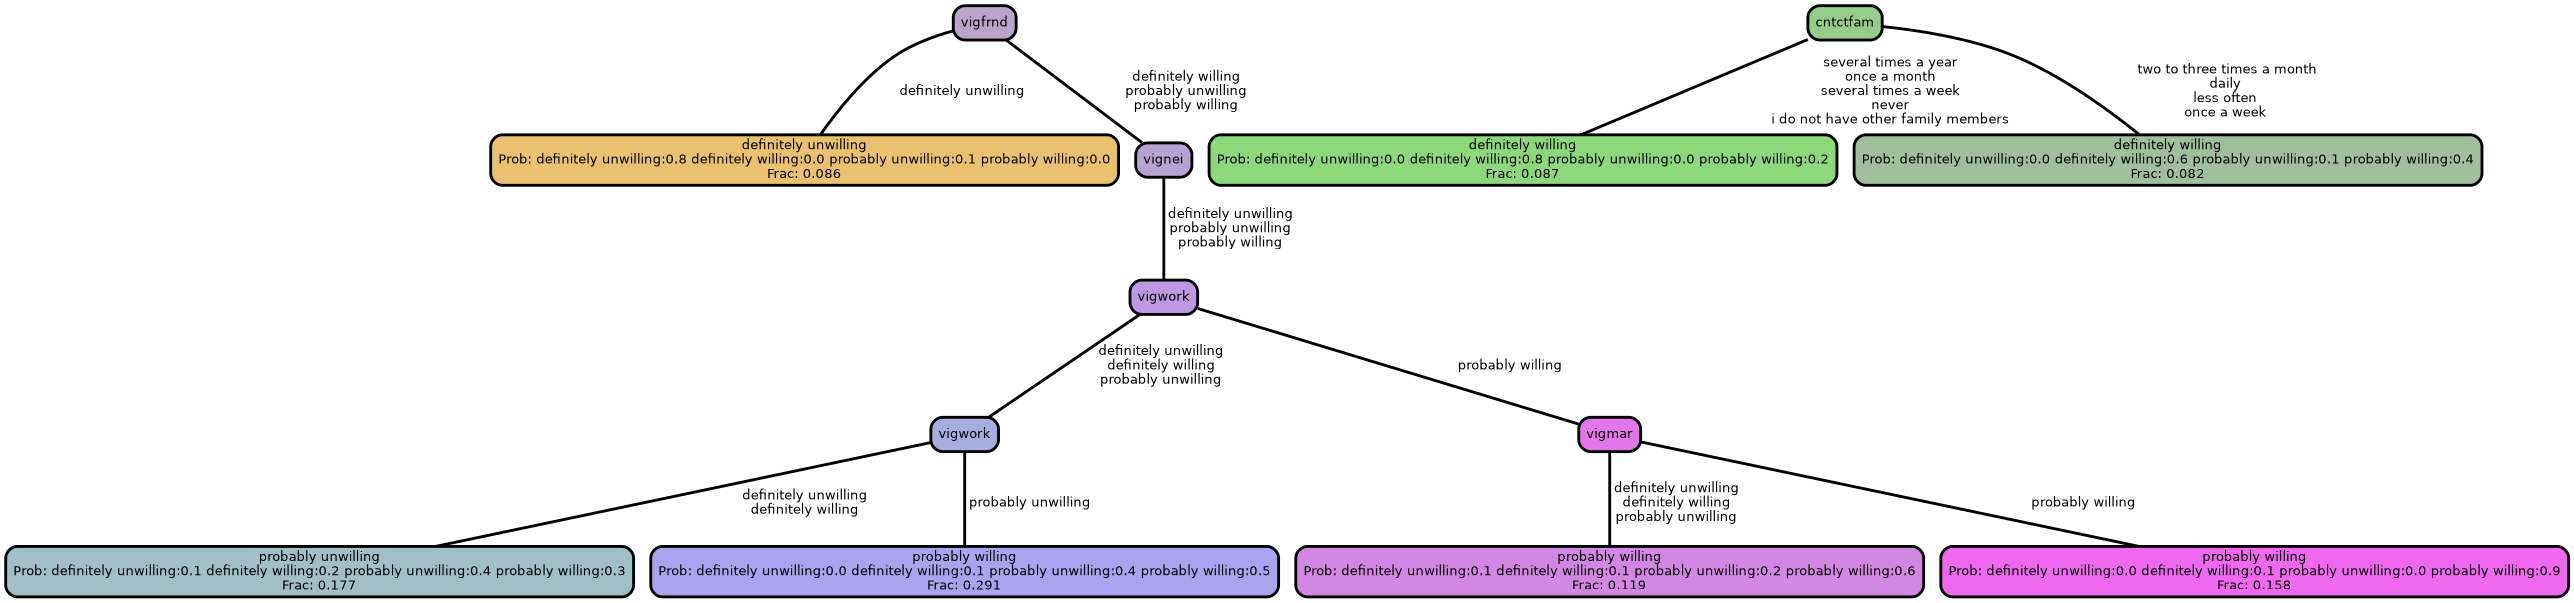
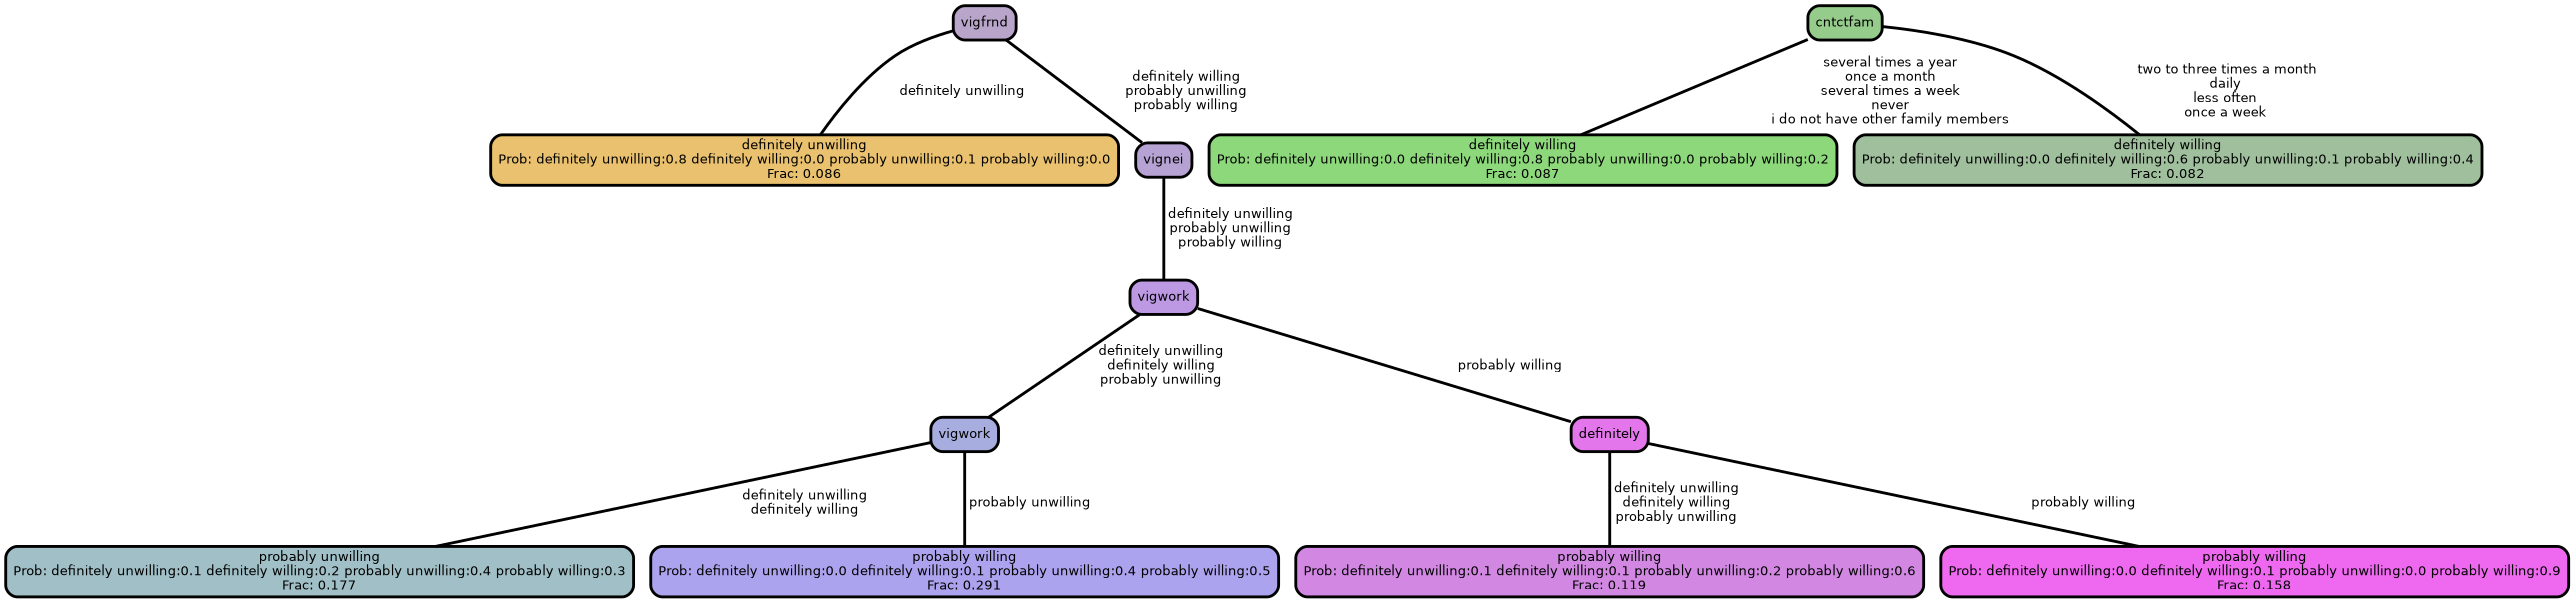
node "vigmar": label "vigmar" -> "definitely"
